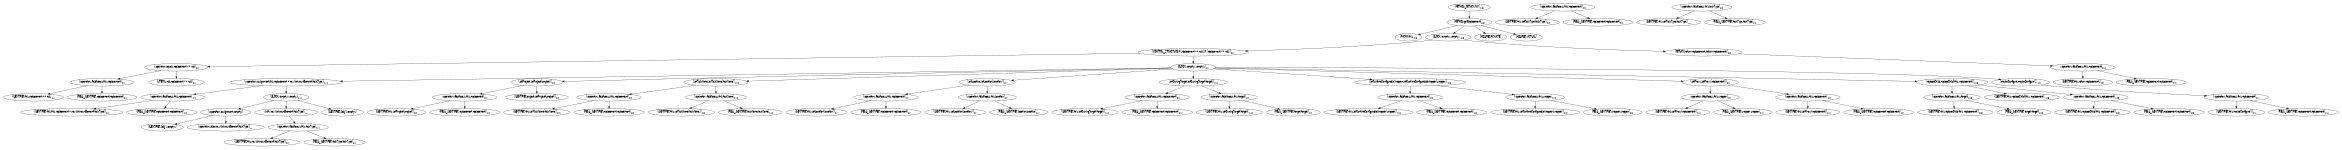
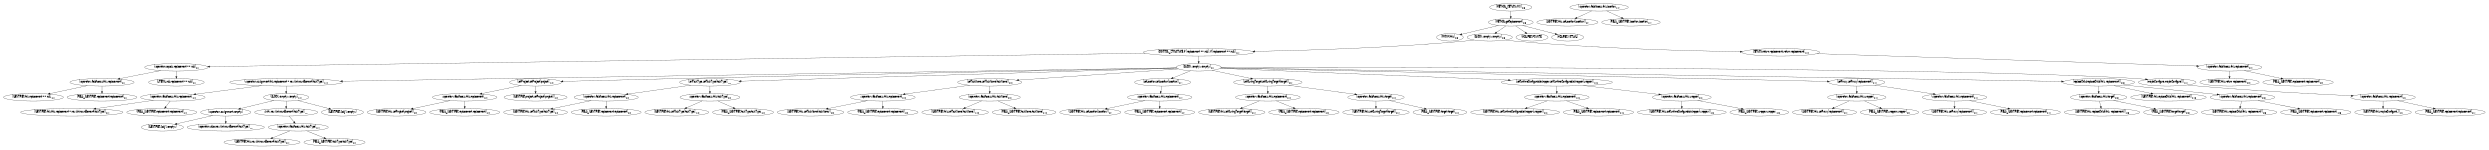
node "(setTaskType,setTaskType(taskType))": added
edge "(setLocation,setLocation(location))" -> "(<operator>.fieldAccess,this.location)": removed
